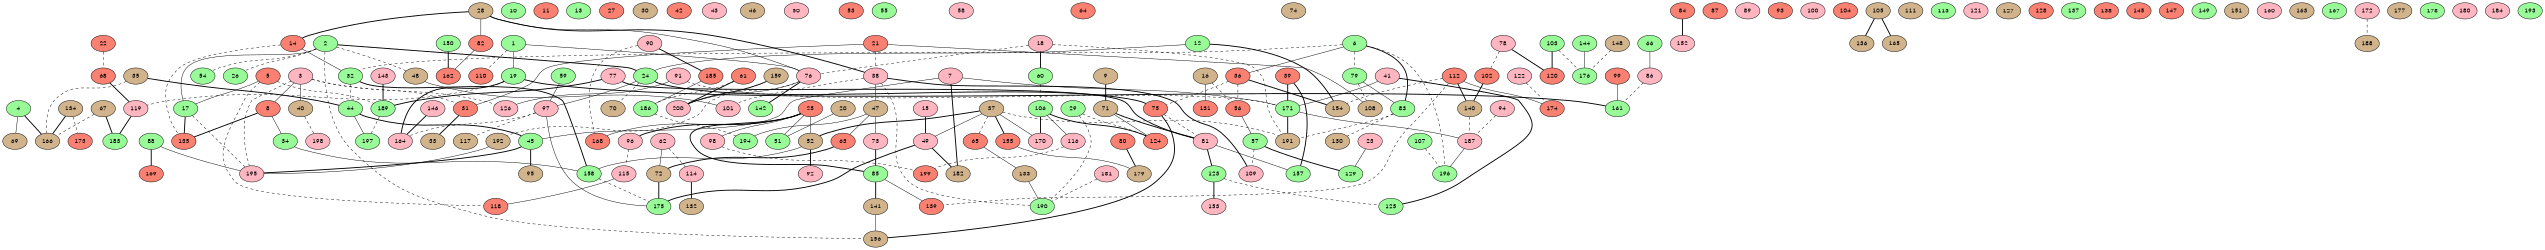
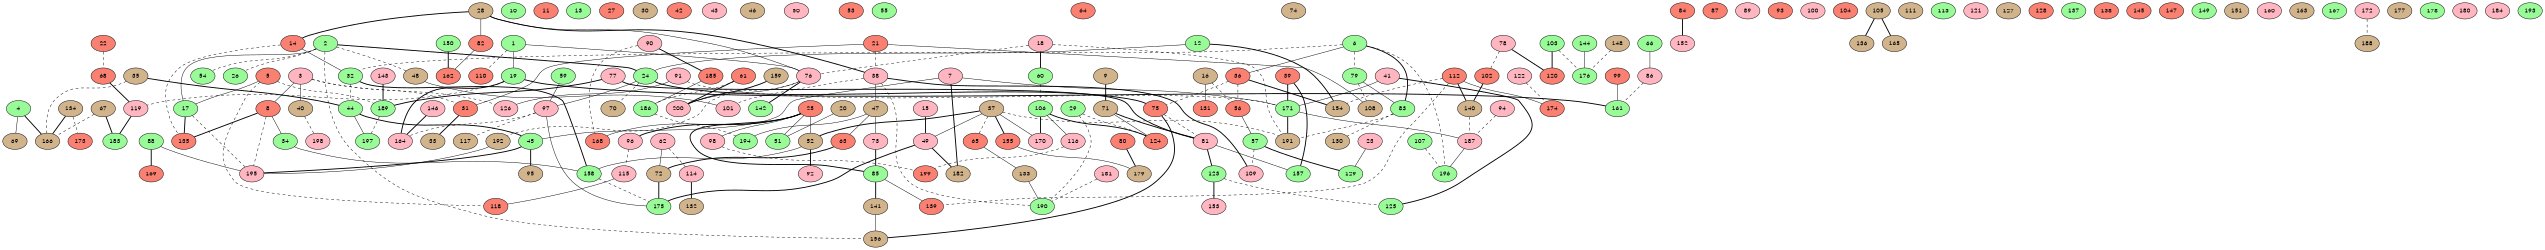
node "58": removed
edge "3" -- "195": now "8" -- "195"
